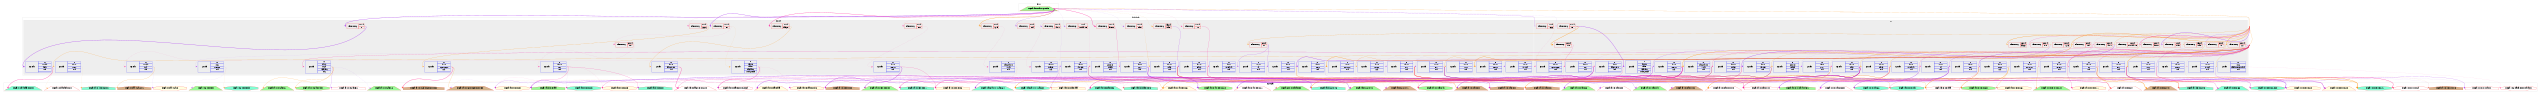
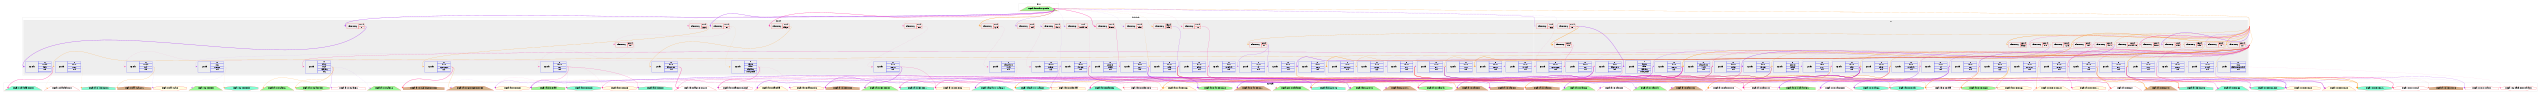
node "portage://net-misc/spice-gtk-0.37-r2": fillcolor aquamarine -> white
node "portage://net-libs/webkit-gtk-2.24.4": fillcolor white -> tan
node "portage://x11-libs/gdk-pixbuf-2.40.0": fillcolor palegreen -> lightyellow
